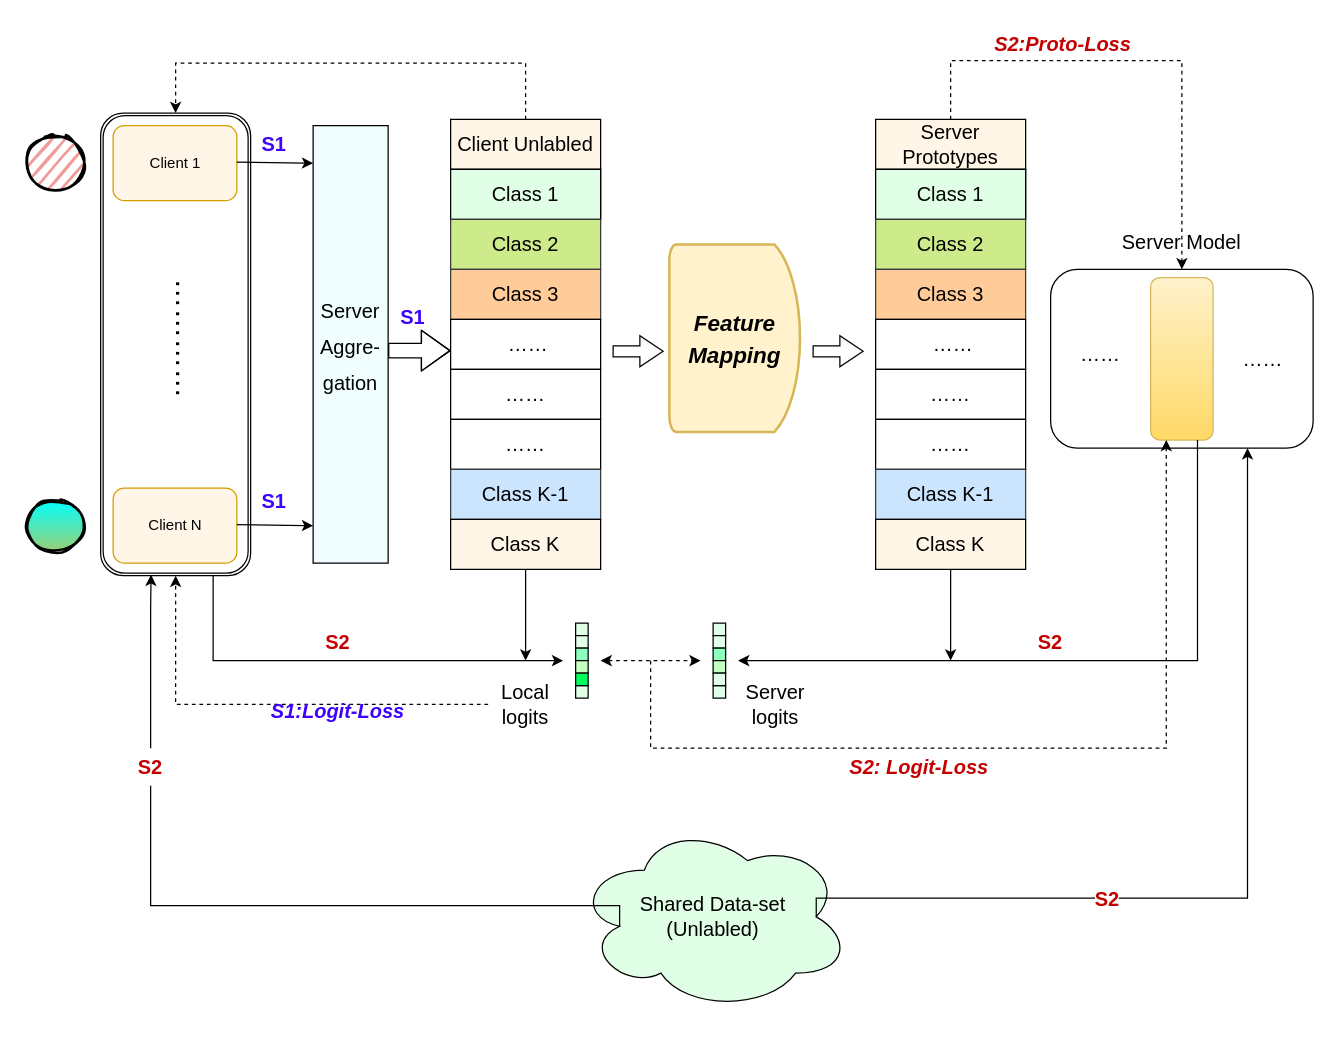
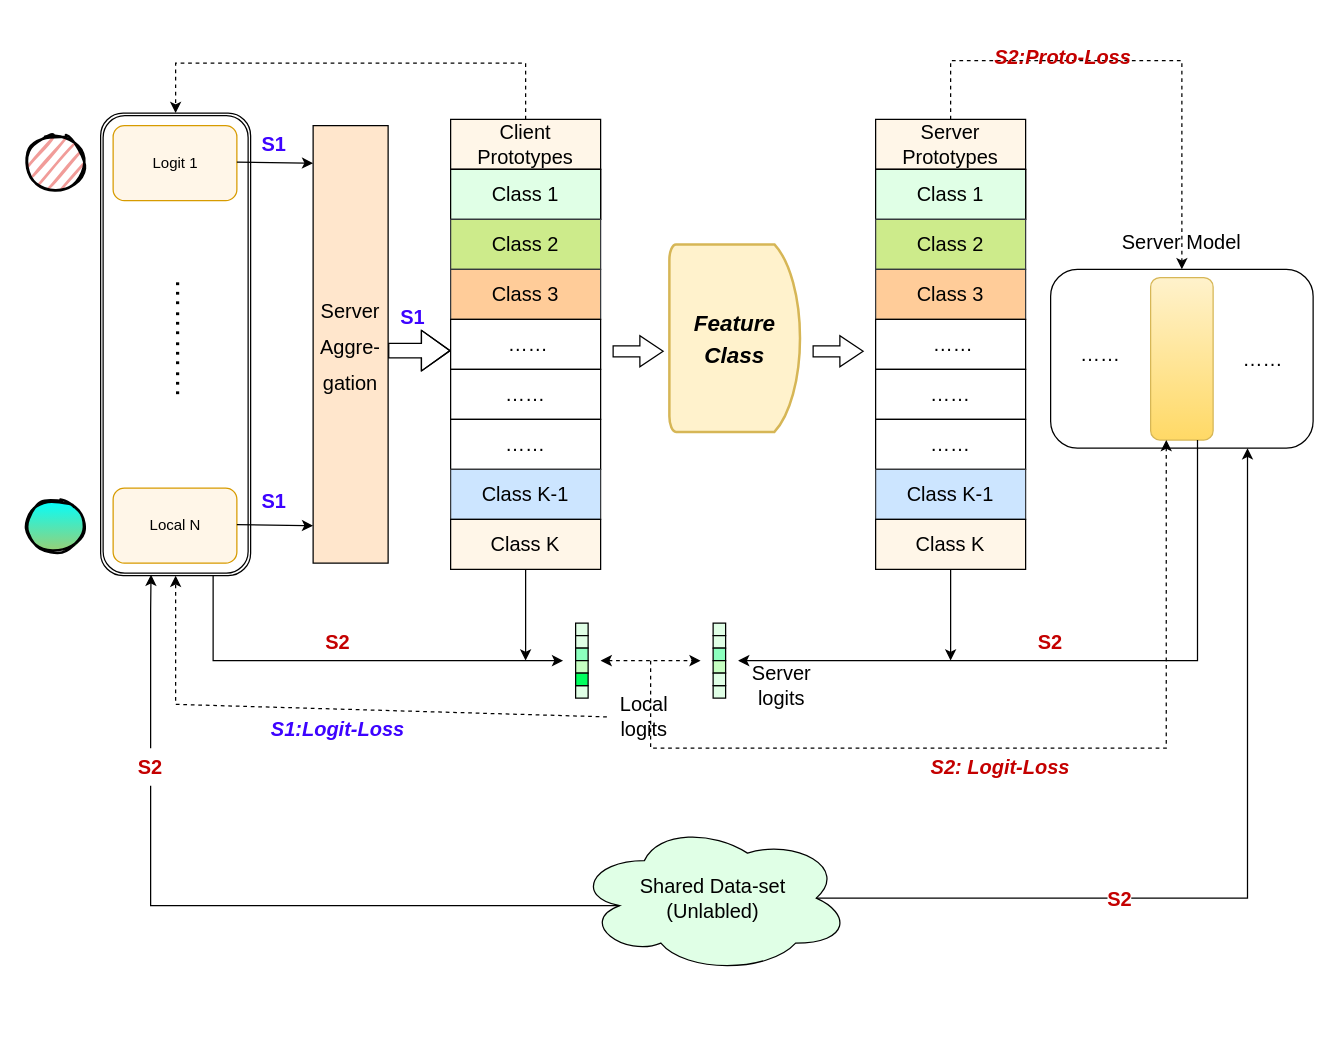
node "S2:Proto-Loss": moved (1063, 44) -> (1063, 57)
node "Client Unlabled": label "Client Unlabled" -> "Client Prototypes"
node "Client 1": label "Client 1" -> "Logit 1"
node "Feature Mapping": label "Feature Mapping" -> "Feature Class"
node "Server Aggre-gation": fillcolor #f0feff -> #ffe6cc
node "Client N": label "Client N" -> "Local N"
node "Local logits": moved (526, 704) -> (644, 717)
node "Server logits": moved (776, 704) -> (782, 686)
node "S1:Logit-Loss": moved (338, 711) -> (338, 729)
node "S2: Logit-Loss": moved (919, 767) -> (1001, 767)
node "Shared Data-set (Unlabled)": size 275x188 -> 275x150
